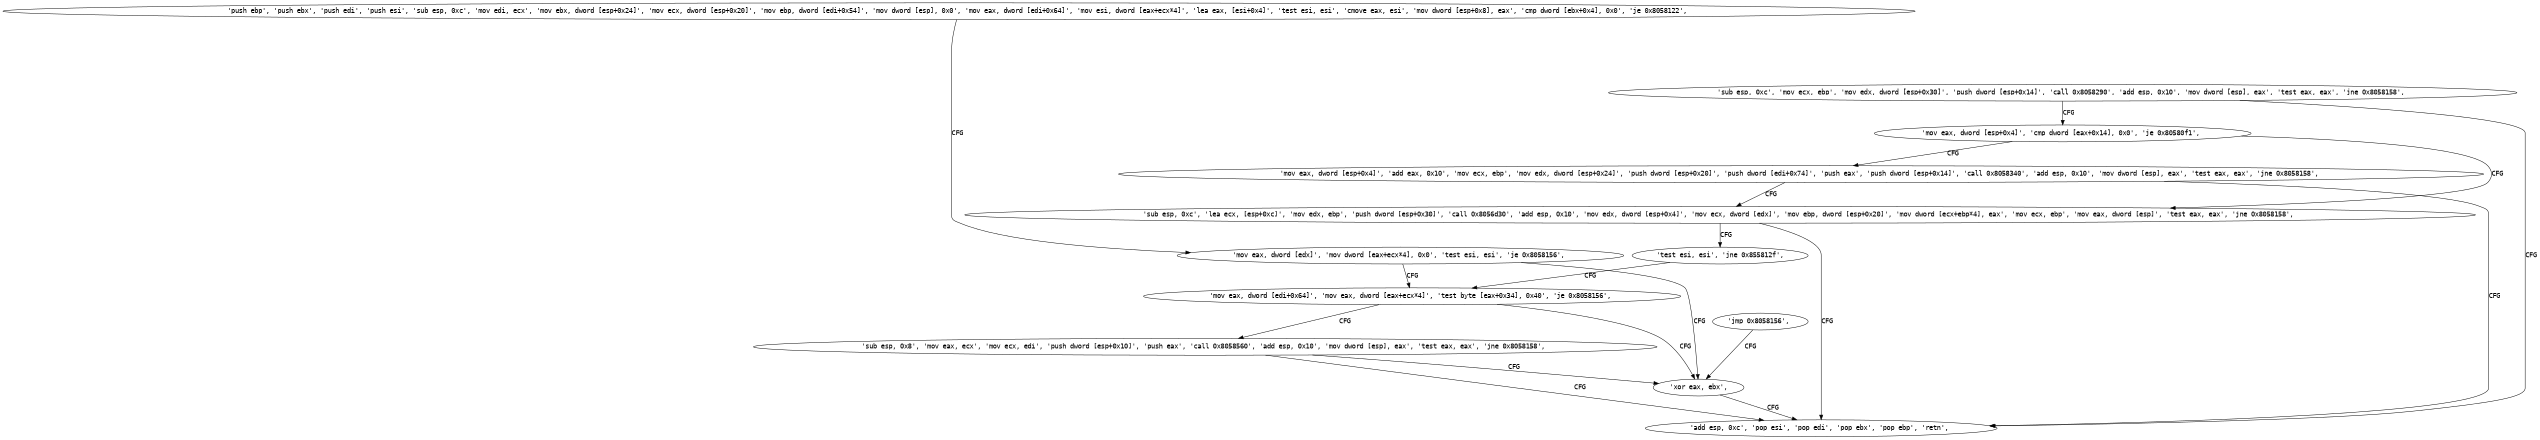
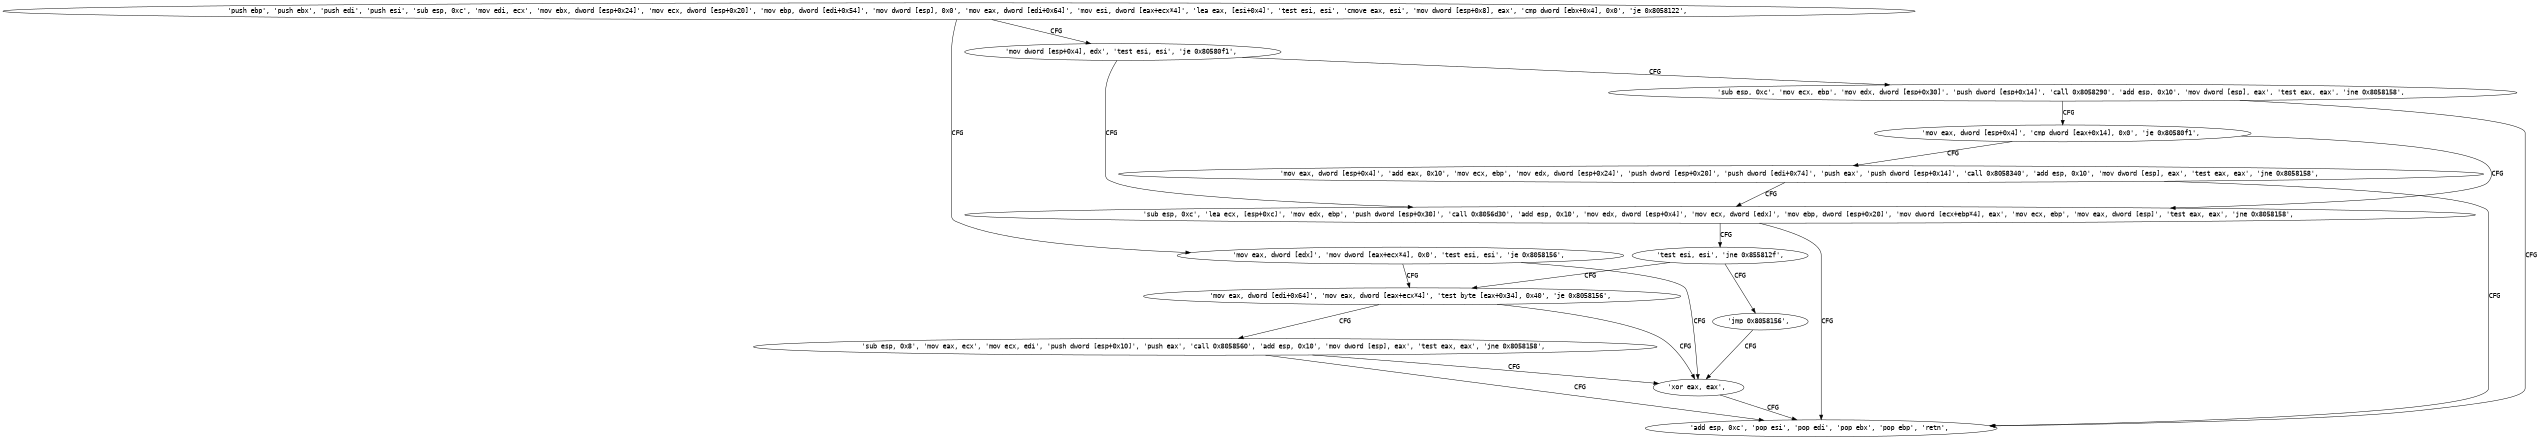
node "'mov dword [esp+0x4], edx', 'test esi, esi', 'je 0x80580f1',": added
edge "'test esi, esi', 'jne 0x855812f'," -> "'jmp 0x8058156',": added, label "CFG"
node "'xor eax, ebx',": label "'xor eax, ebx'," -> "'xor eax, eax',"
